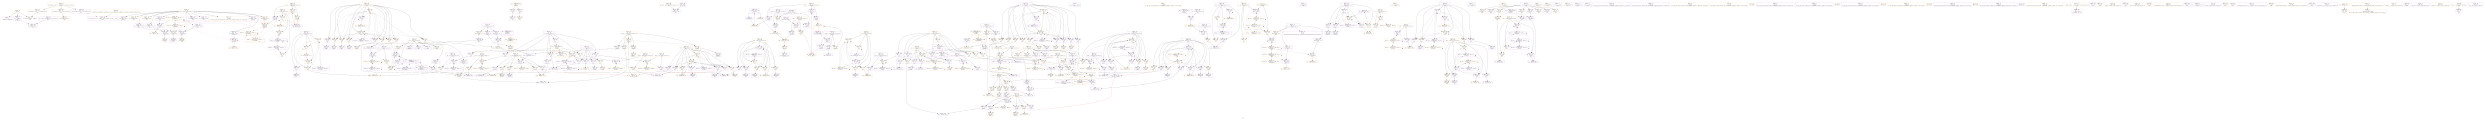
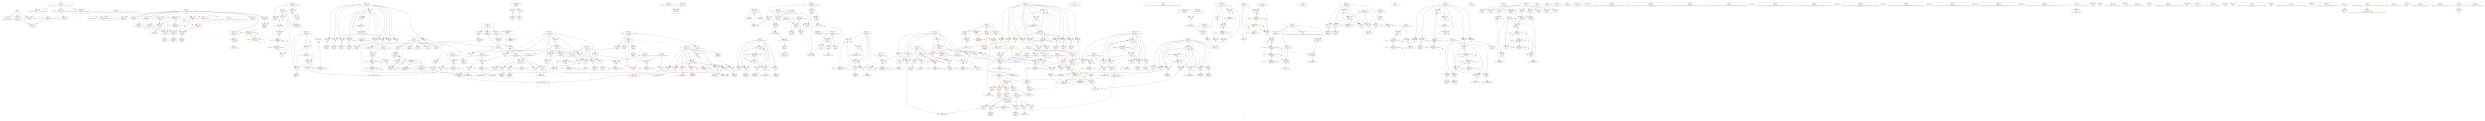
node "NodeID: 155": added
